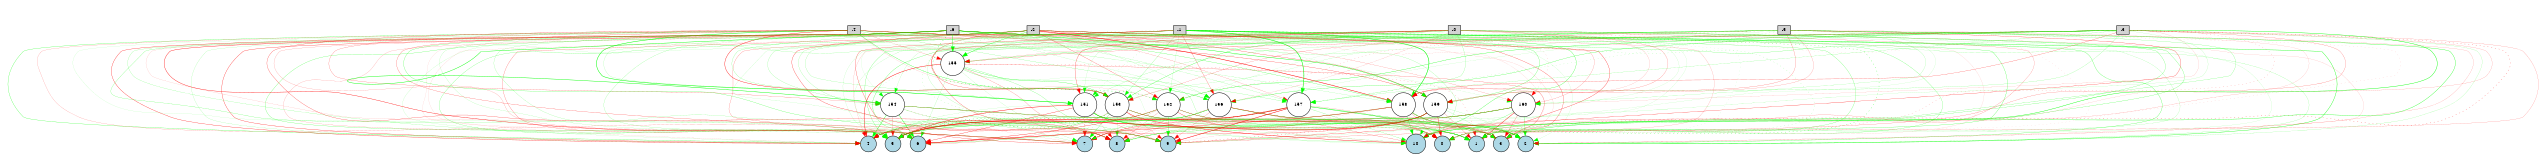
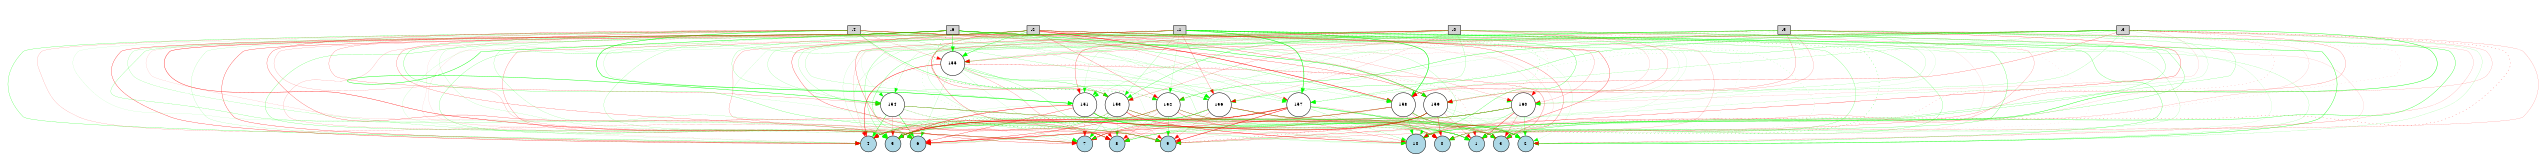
edge "-1" -> "159": style solid -> dotted
edge "-4" -> "153": removed
